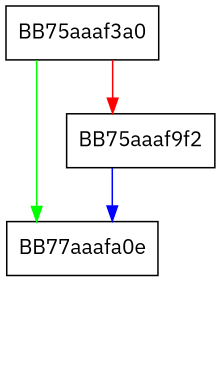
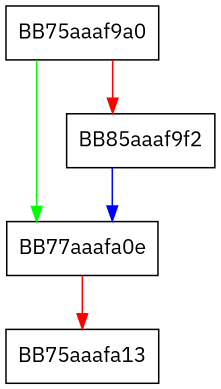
node "BB75aaaf3a0": label "BB75aaaf3a0" -> "BB75aaaf9a0"
node "BB75aaaf9f2": label "BB75aaaf9f2" -> "BB85aaaf9f2"
node "BB75aaafa13": added
